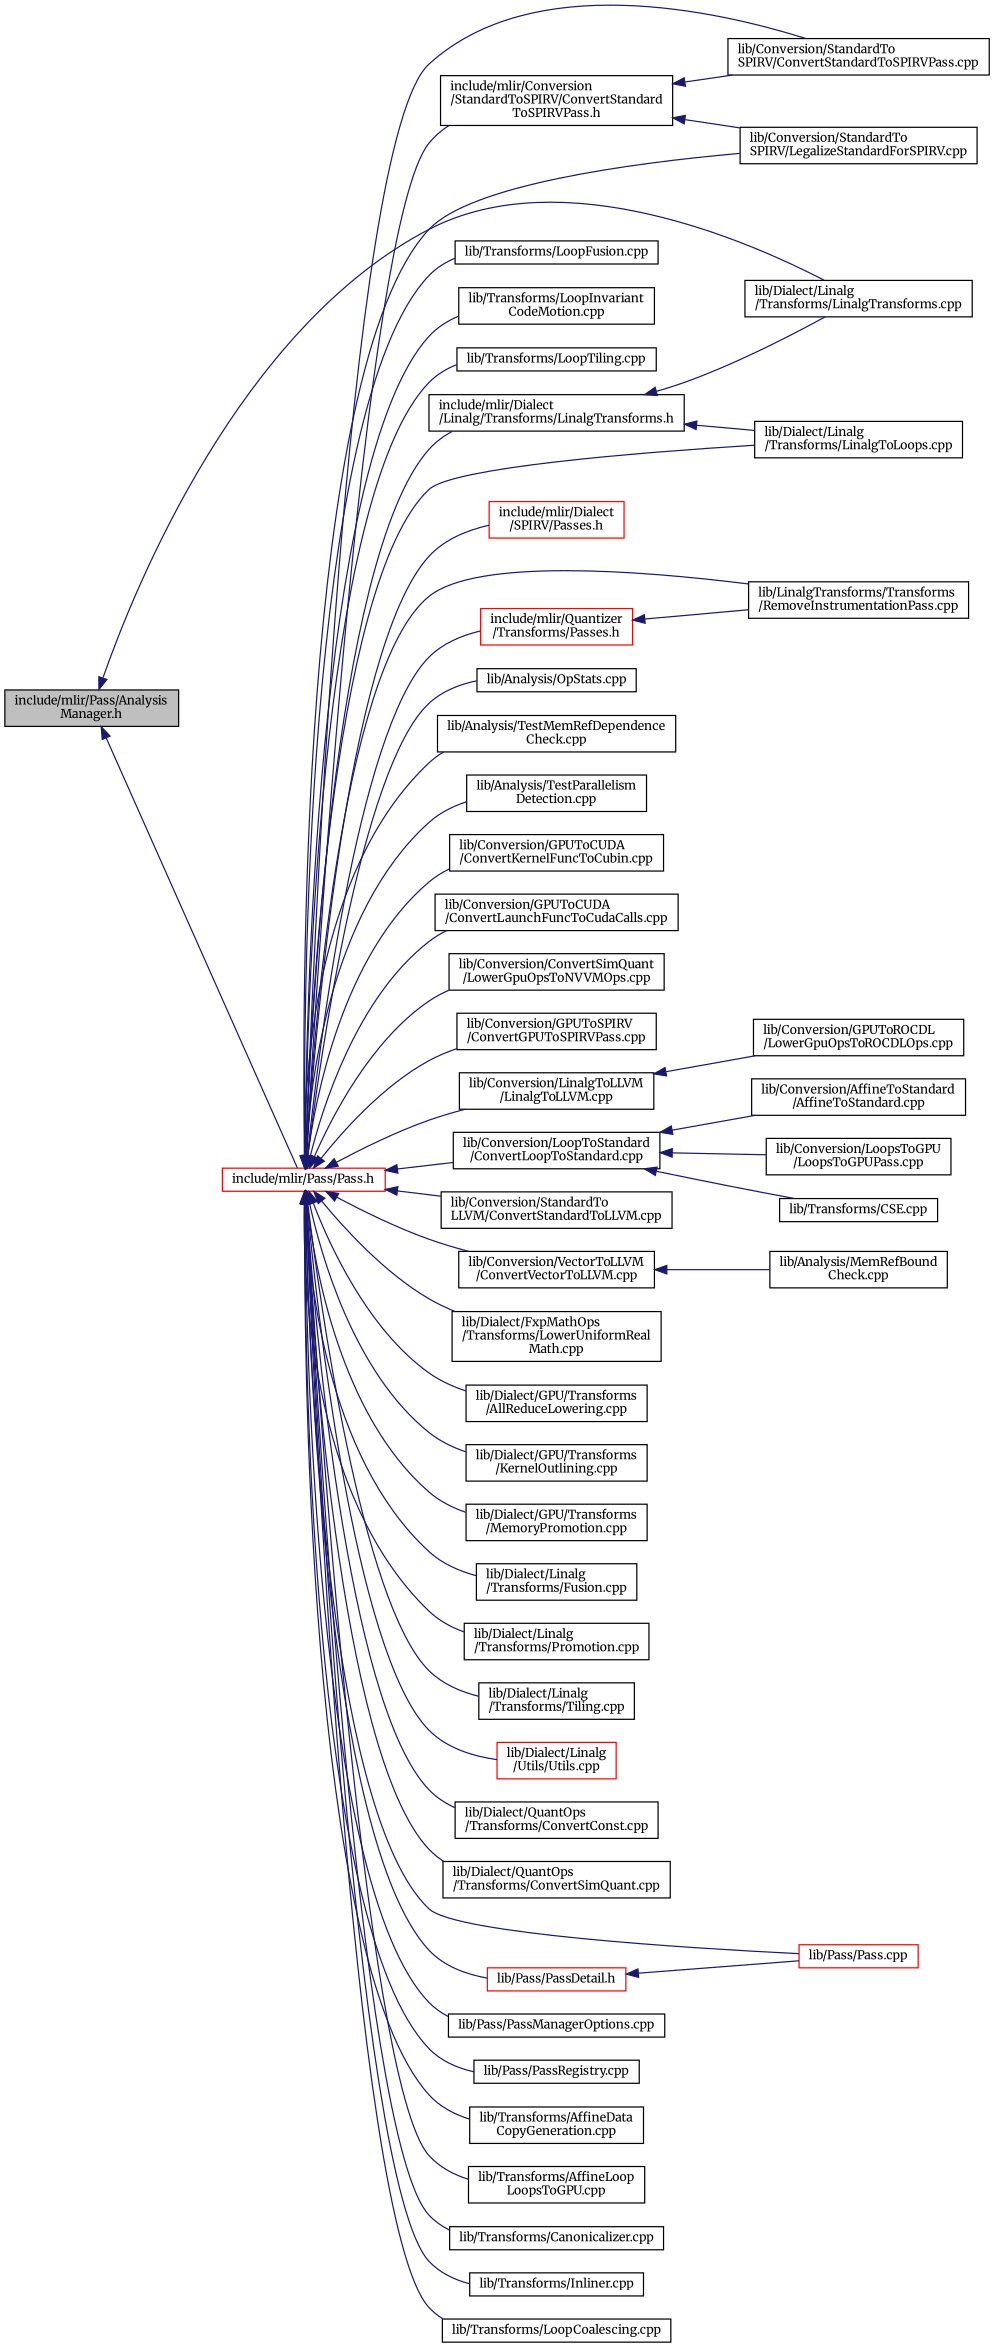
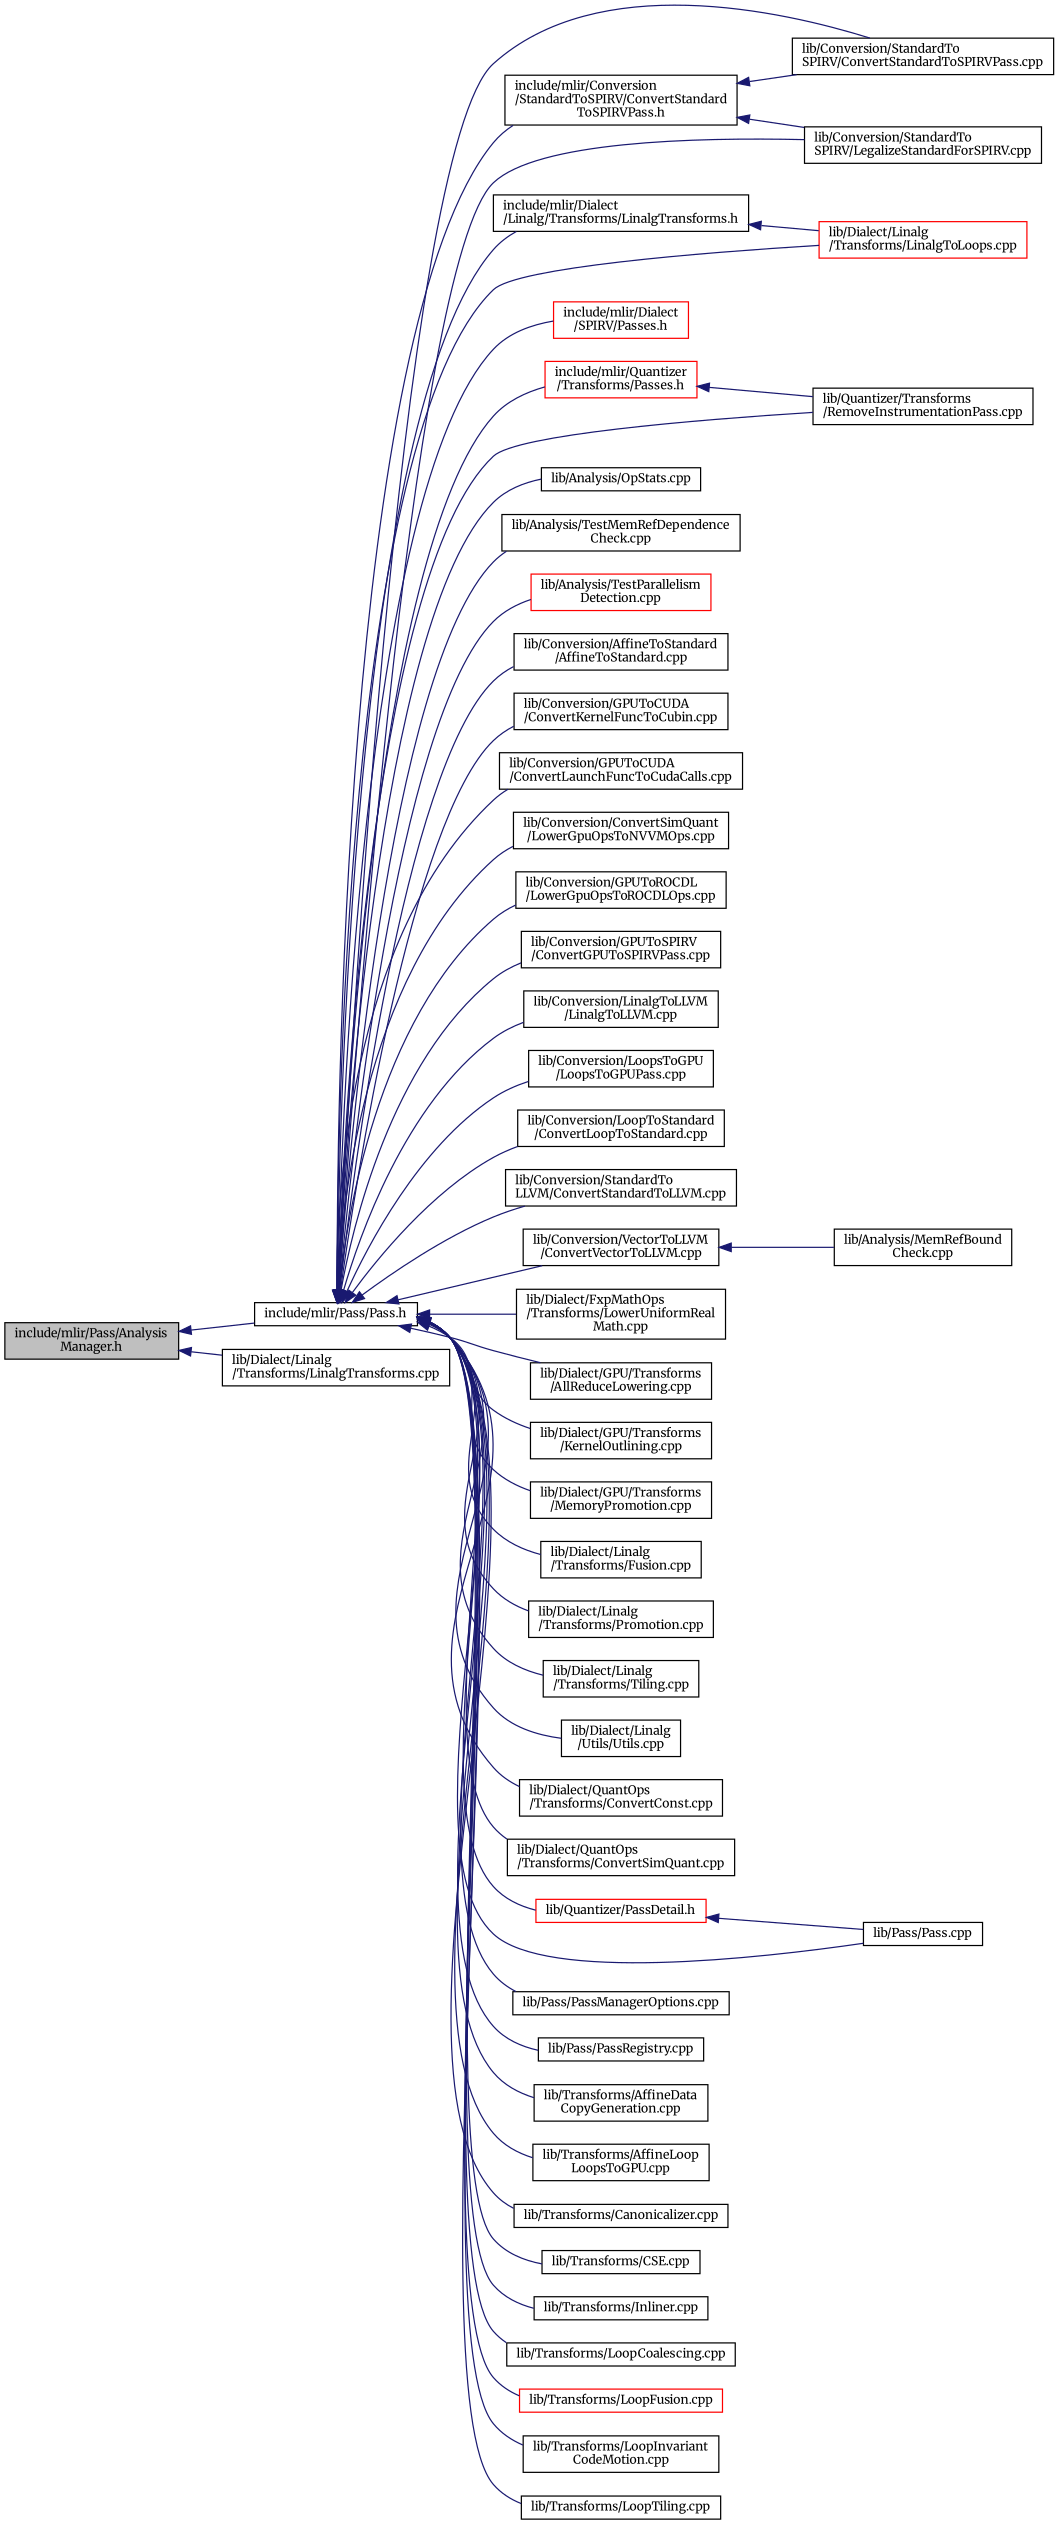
node "lib/Transforms/LoopFusion.cpp": color black -> red
edge "lib/Dialect/Linalg /Transforms/LinalgTransforms.cpp" -> "include/mlir/Dialect /Linalg/Transforms/LinalgTransforms.h": removed
node "lib/Dialect/Linalg /Transforms/LinalgToLoops.cpp": color black -> red
node "lib/LinalgTransforms/Transforms /RemoveInstrumentationPass.cpp": label "lib/LinalgTransforms/Transforms /RemoveInstrumentationPass.cpp" -> "lib/Quantizer/Transforms /RemoveInstrumentationPass.cpp"
node "lib/Analysis/TestParallelism Detection.cpp": color black -> red
edge "lib/Conversion/GPUToROCDL /LowerGpuOpsToROCDLOps.cpp" -> "lib/Conversion/LinalgToLLVM /LinalgToLLVM.cpp": now "lib/Conversion/GPUToROCDL /LowerGpuOpsToROCDLOps.cpp" -> "include/mlir/Pass/Pass.h"
edge "lib/Conversion/AffineToStandard /AffineToStandard.cpp" -> "lib/Conversion/LoopToStandard /ConvertLoopToStandard.cpp": now "lib/Conversion/AffineToStandard /AffineToStandard.cpp" -> "include/mlir/Pass/Pass.h"
edge "lib/Conversion/LoopsToGPU /LoopsToGPUPass.cpp" -> "lib/Conversion/LoopToStandard /ConvertLoopToStandard.cpp": now "lib/Conversion/LoopsToGPU /LoopsToGPUPass.cpp" -> "include/mlir/Pass/Pass.h"
node "include/mlir/Pass/Pass.h": color red -> black
edge "lib/Transforms/CSE.cpp" -> "lib/Conversion/LoopToStandard /ConvertLoopToStandard.cpp": now "lib/Transforms/CSE.cpp" -> "include/mlir/Pass/Pass.h"
node "lib/Dialect/Linalg /Utils/Utils.cpp": color red -> black
node "lib/Pass/Pass.cpp": color red -> black
node "lib/Pass/PassDetail.h": label "lib/Pass/PassDetail.h" -> "lib/Quantizer/PassDetail.h"
